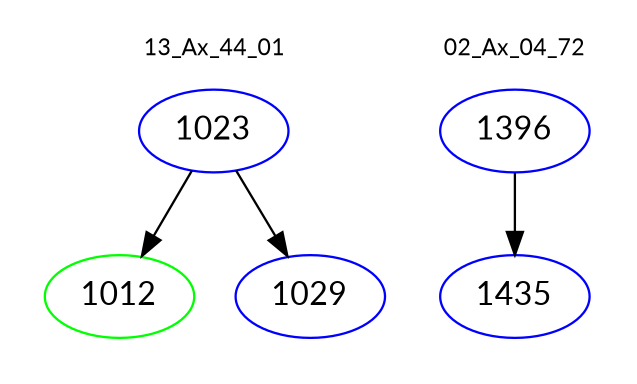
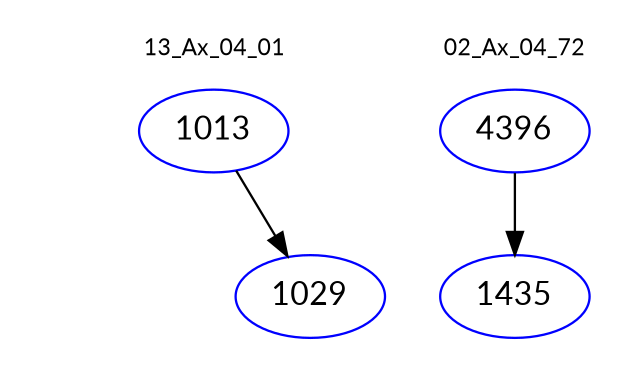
cluster "13_Ax_44_01": label "13_Ax_44_01" -> "13_Ax_04_01"
node "1023": label "1023" -> "1013"
node "1396": label "1396" -> "4396"
node "1012": removed
